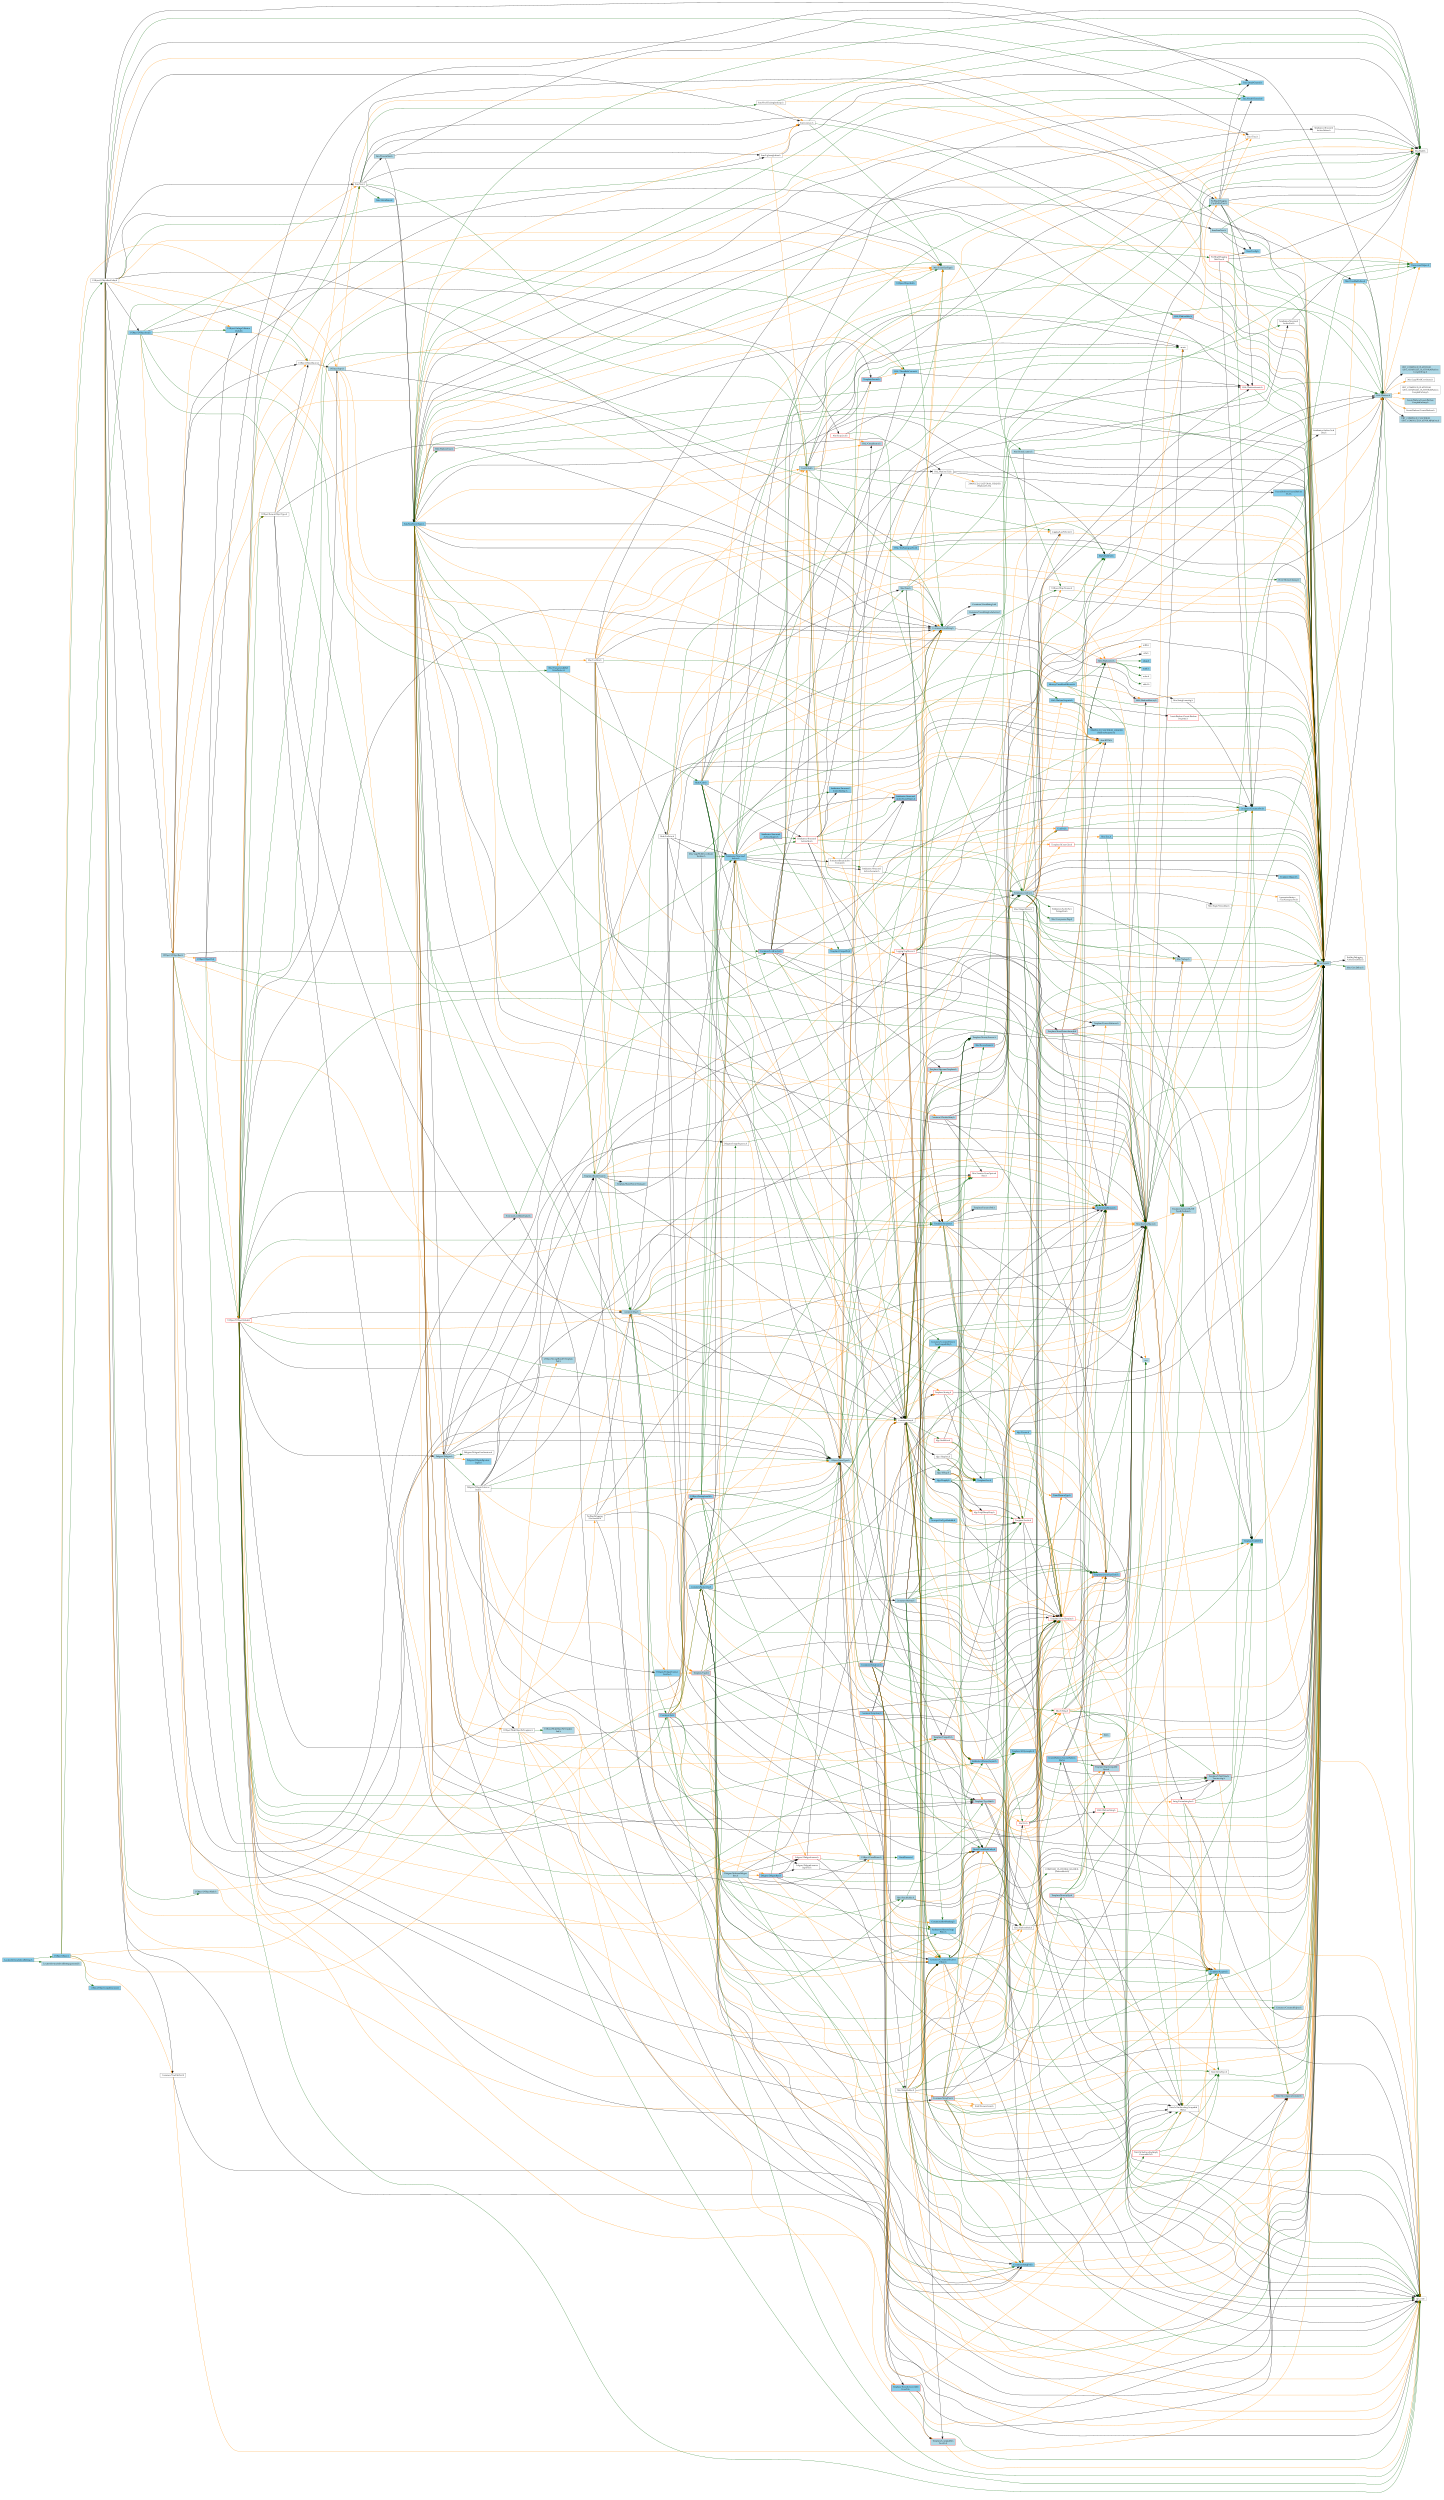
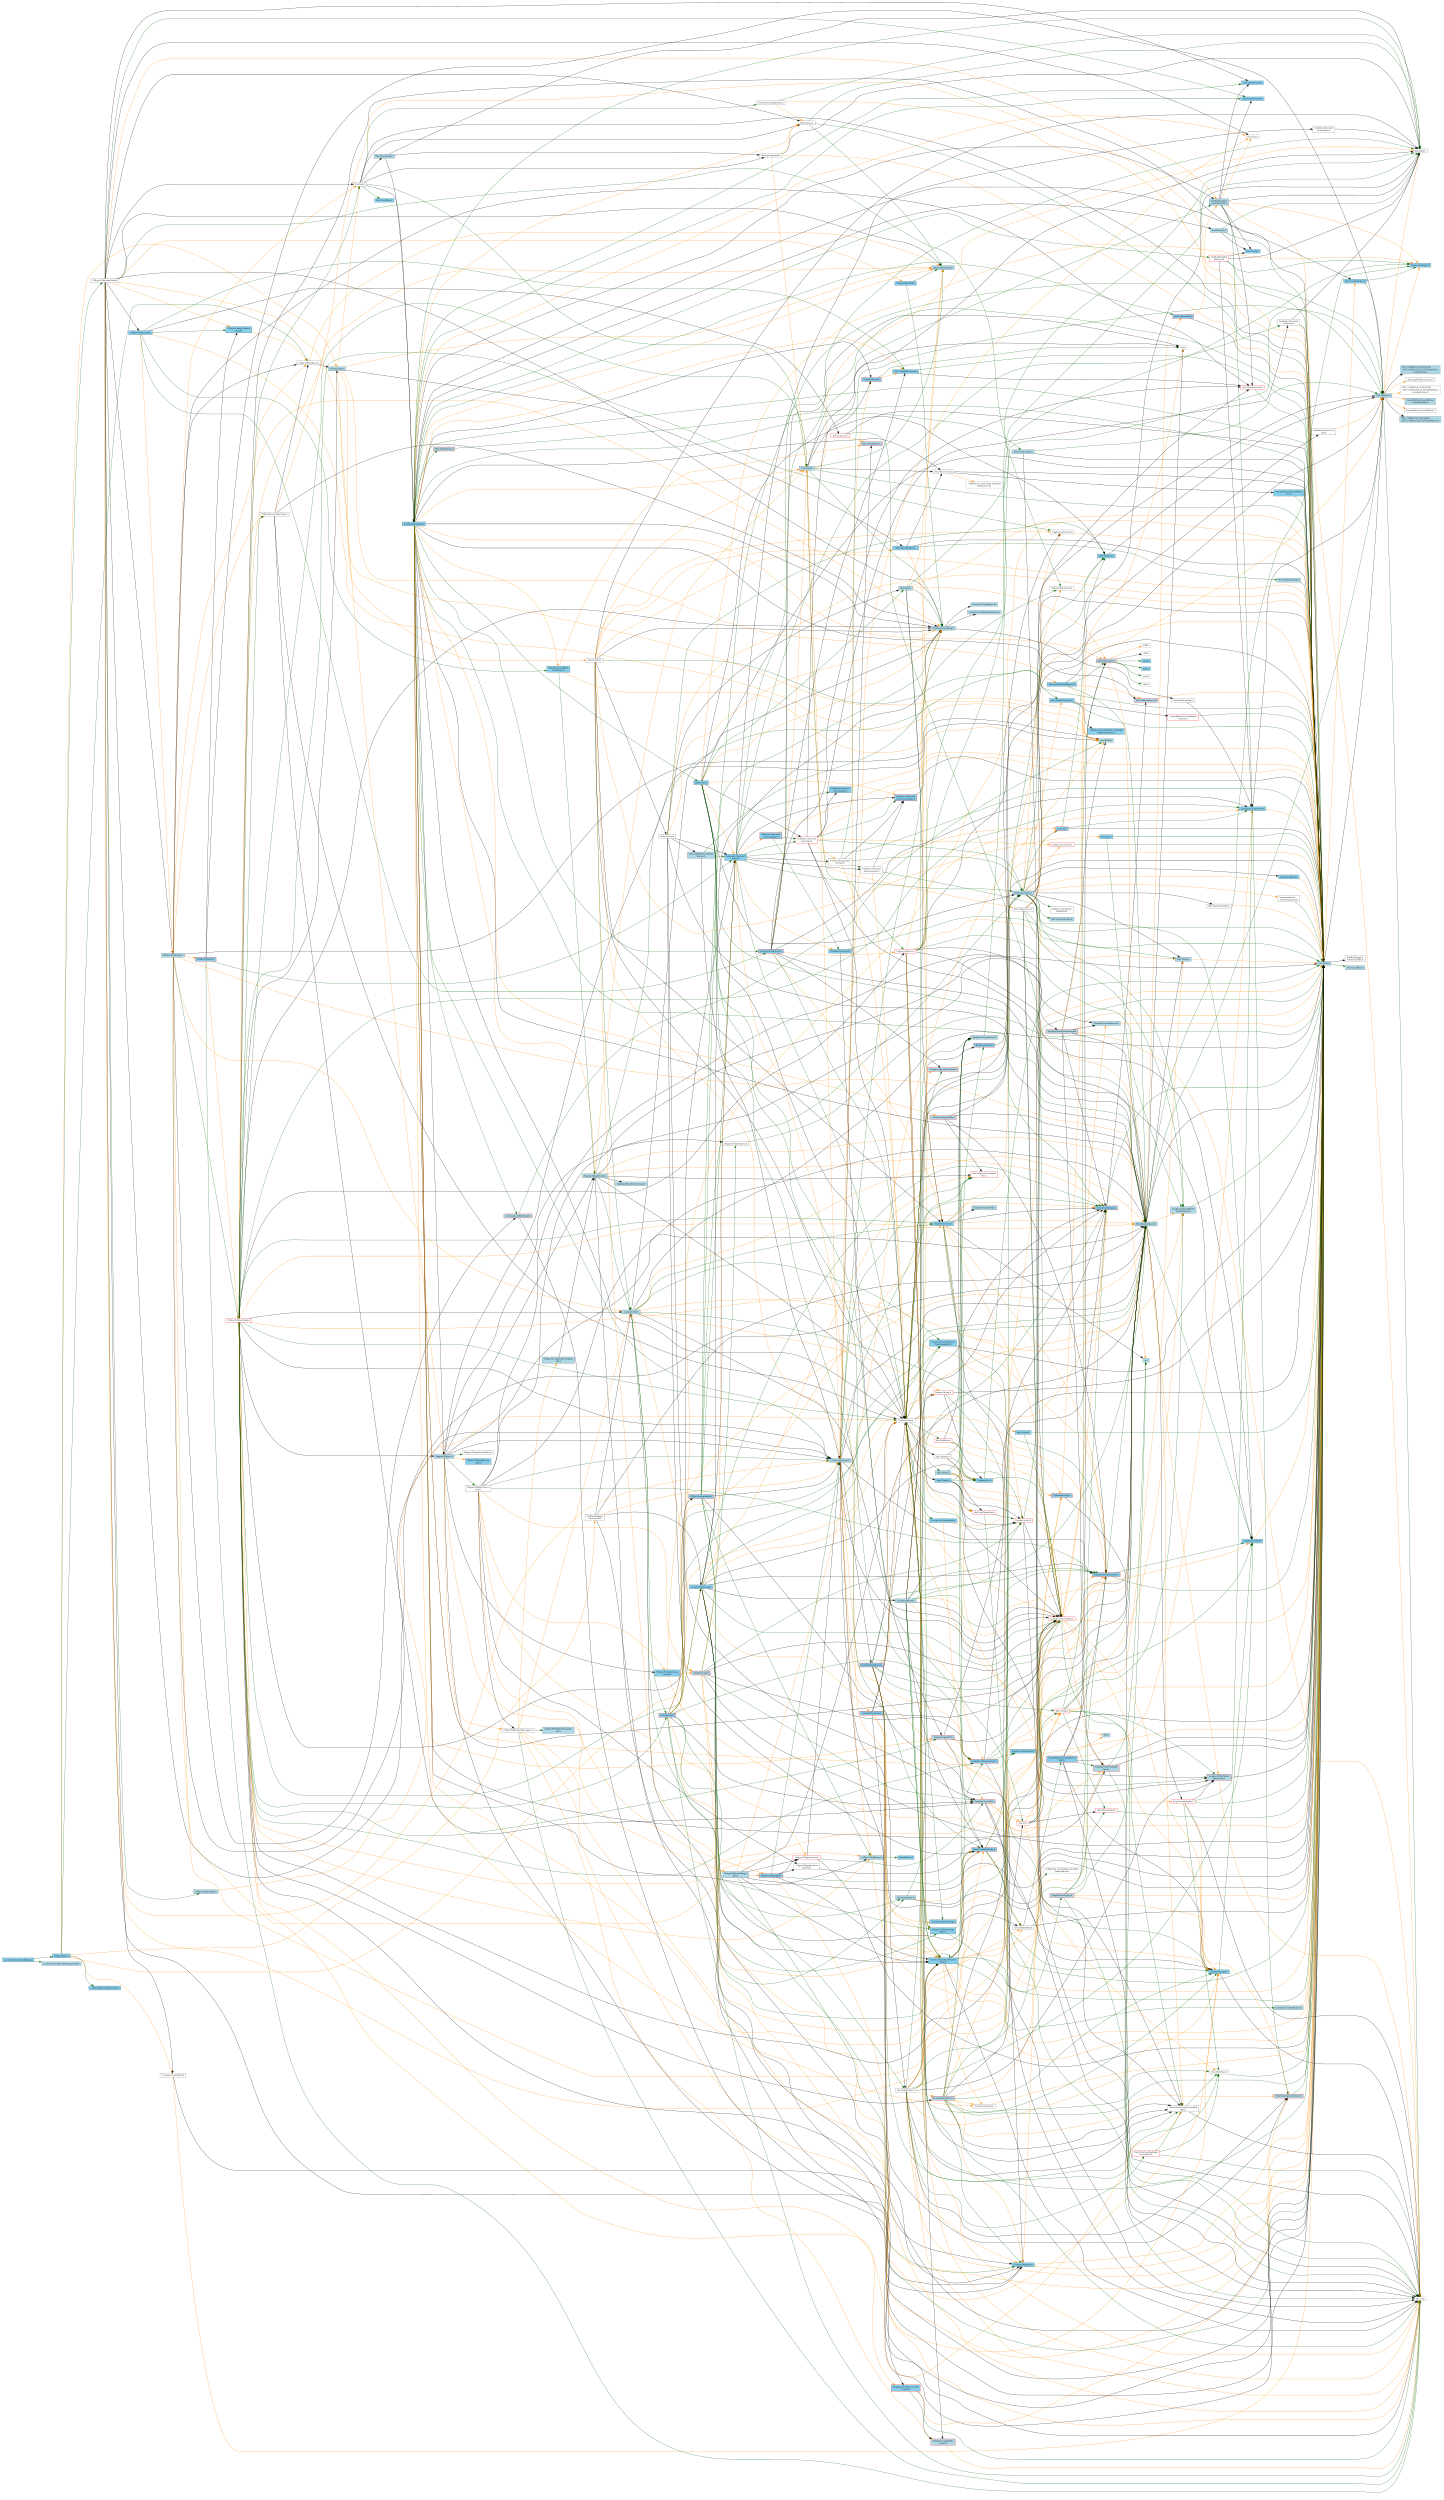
node "HAL/TextNamespaceFwd.h": label "HAL/TextNamespaceFwd.h" -> "HAL/ThreadSingleton.h"
edge "Delegates/DelegateInstances Impl.h" -> "Templates/SharedPointer.h": now "UObject/StrongObjectPtrTemplates Fwd.h" -> "Templates/SharedPointer.h"
edge "Delegates/MulticastDelegate Base.h" -> "Containers/ContainerAllocation Policies.h": color darkorange -> black
